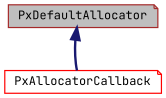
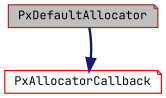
edge "PxAllocatorCallback" -> "PxDefaultAllocator": reversed
